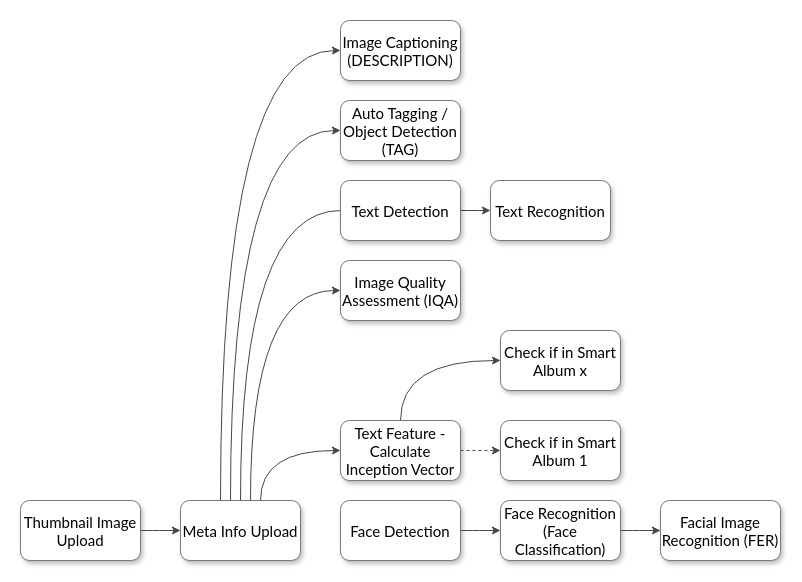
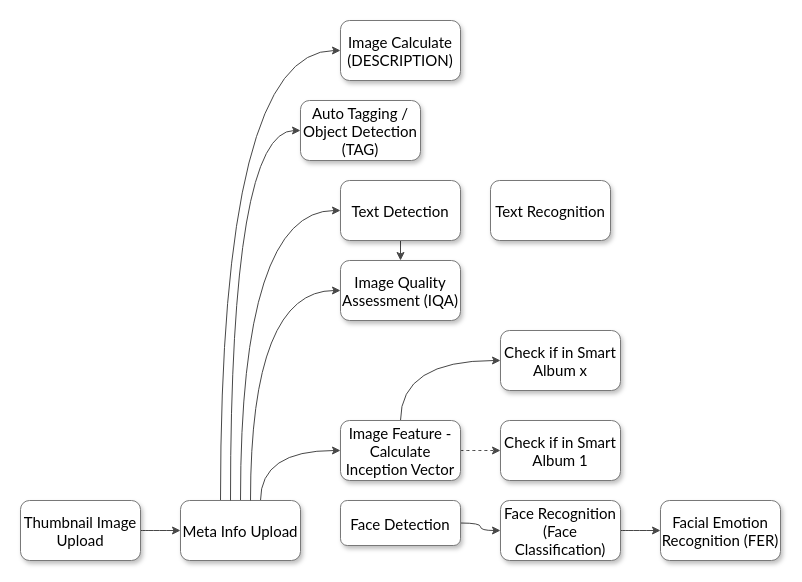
node "Image Captioning(DESCRIPTION)": label "Image Captioning(DESCRIPTION)" -> "Image Calculate(DESCRIPTION)"
node "Auto Tagging / Object Detection (TAG)": moved (401, 131) -> (361, 131)
edge "Text Detection" -> "Text Recognition": now "Text Detection" -> "Image Quality Assessment (IQA)"
edge "Text Detection" -- "Meta Info Upload": arrowhead none -> classic
node "Text Feature - Calculate Inception Vector": label "Text Feature - Calculate Inception Vector" -> "Image Feature - Calculate Inception Vector"
node "Face Detection": size 120x60 -> 120x45
node "Facial Image Recognition (FER)": label "Facial Image Recognition (FER)" -> "Facial Emotion Recognition (FER)"
